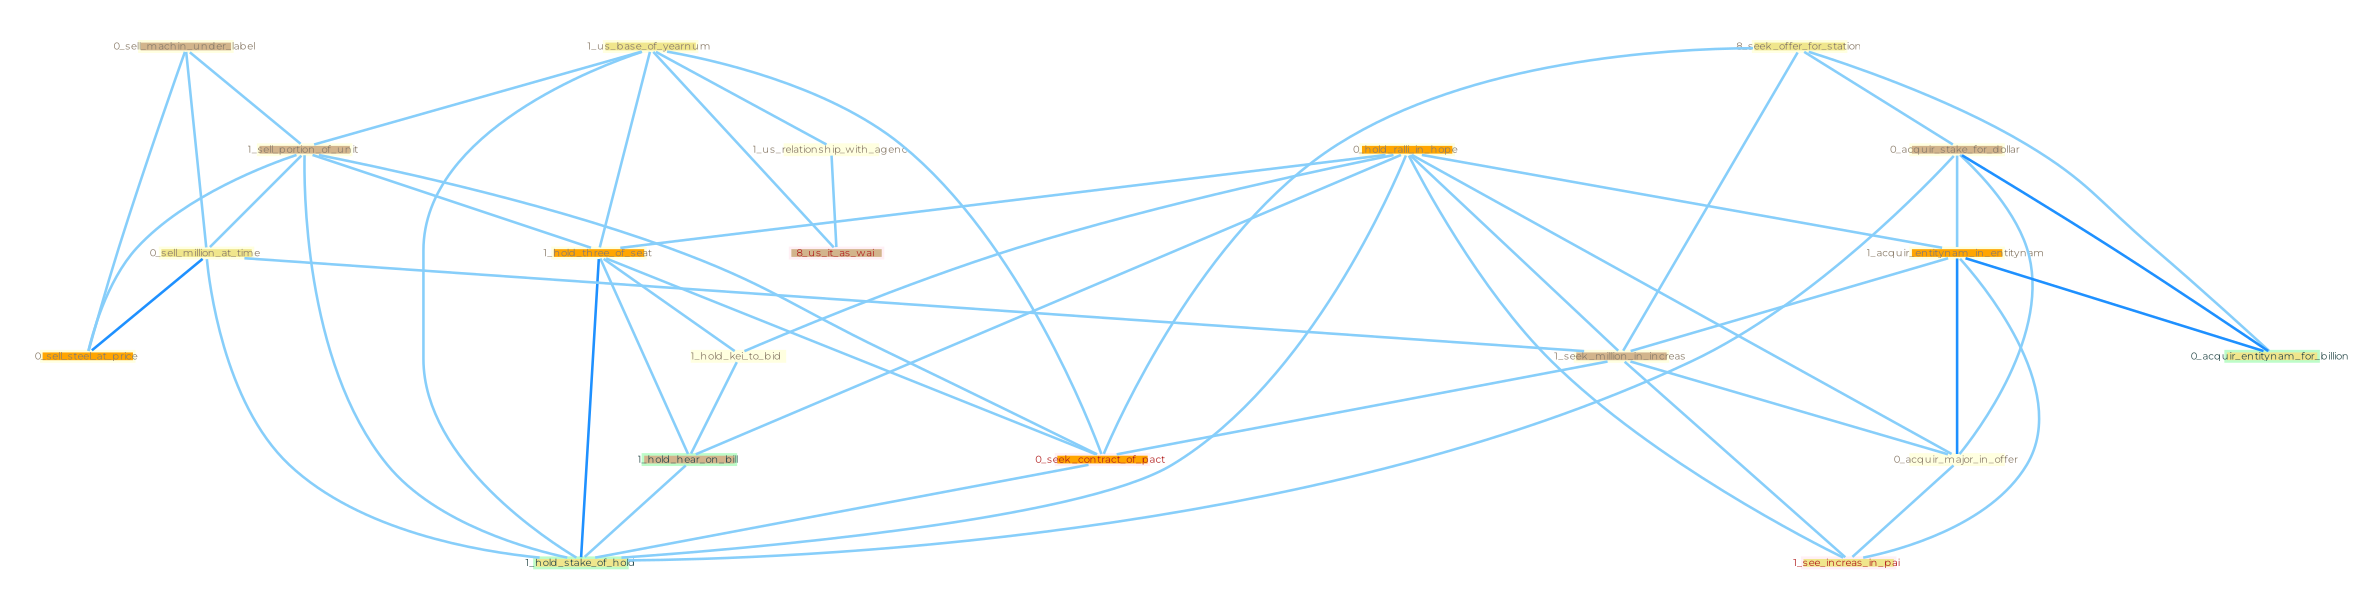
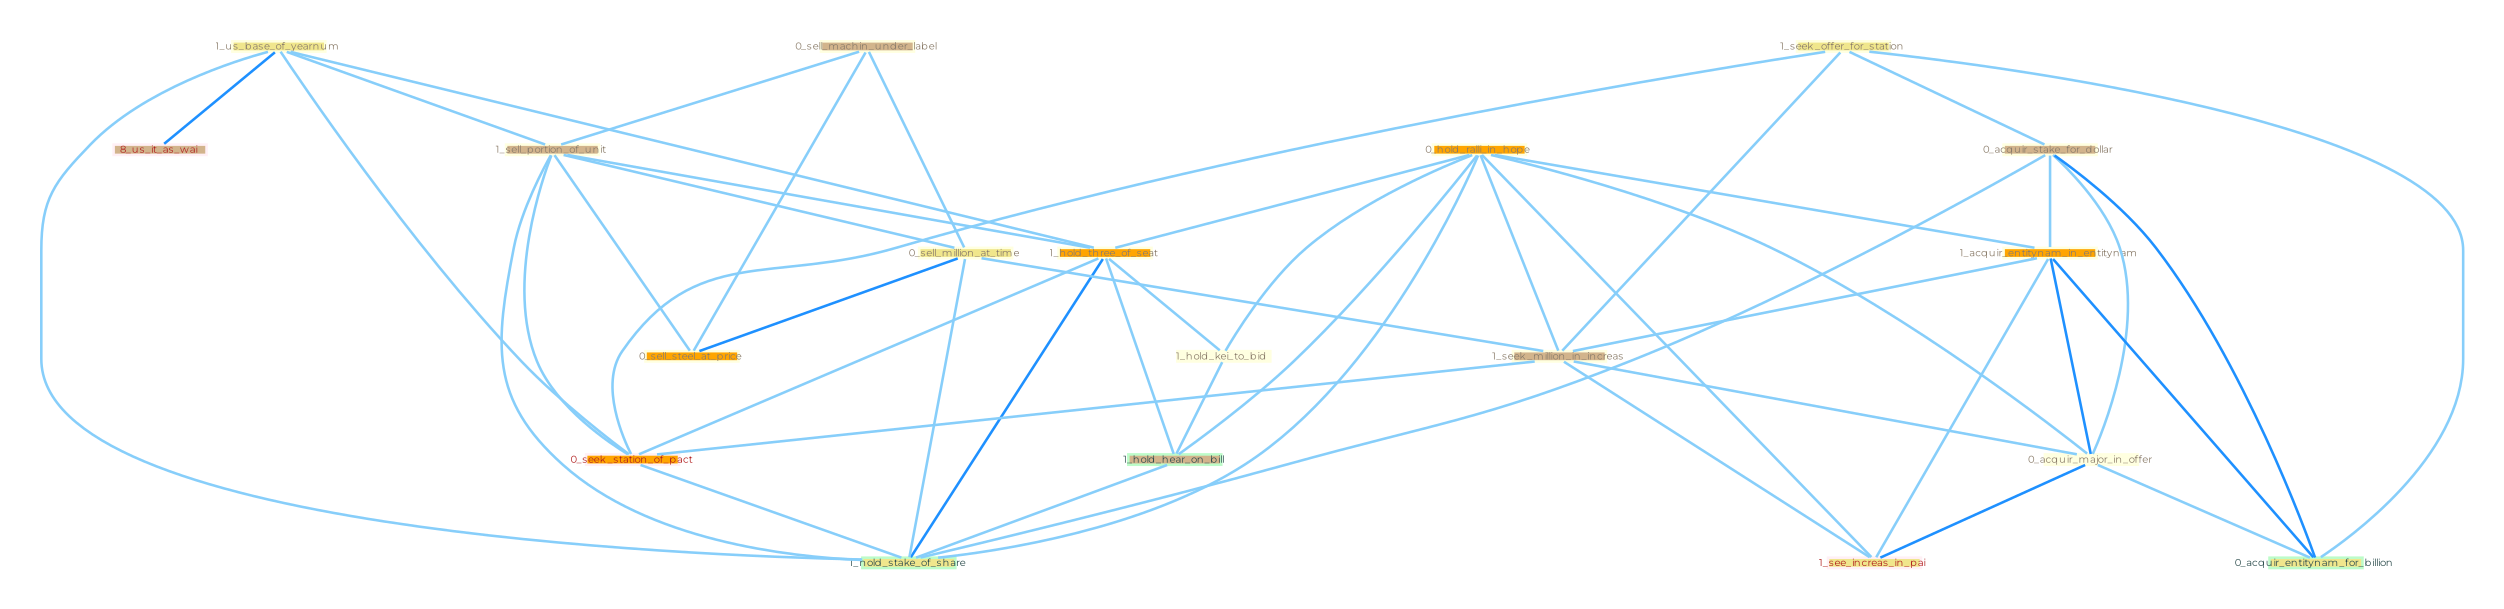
node "8_seek_offer_for_station": label "8_seek_offer_for_station" -> "1_seek_offer_for_station"
edge "1_us_base_of_yearnum" -- "8_us_it_as_wai": color #87cefa -> #1e90ff
node "1_us_relationship_with_agenc": removed
node "0_seek_contract_of_pact": label "0_seek_contract_of_pact" -> "0_seek_station_of_pact"
edge "0_acquir_major_in_offer" -- "1_see_increas_in_pai": color #87cefa -> #1e90ff
edge "0_acquir_major_in_offer" -- "0_acquir_entitynam_for_billion": added
node "1_hold_stake_of_hold": label "1_hold_stake_of_hold" -> "1_hold_stake_of_share"
